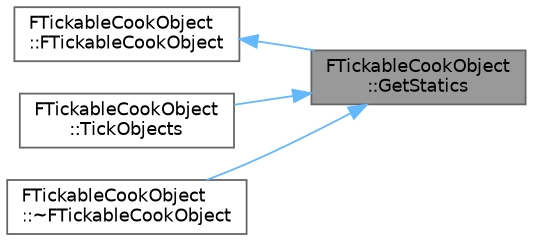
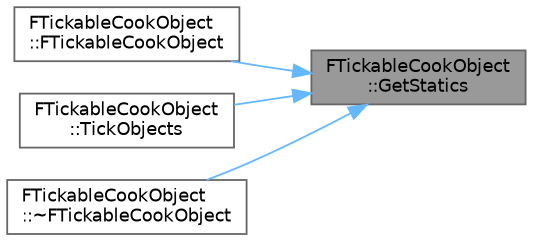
edge "FTickableCookObject ::GetStatics" -> "FTickableCookObject ::FTickableCookObject": reversed
